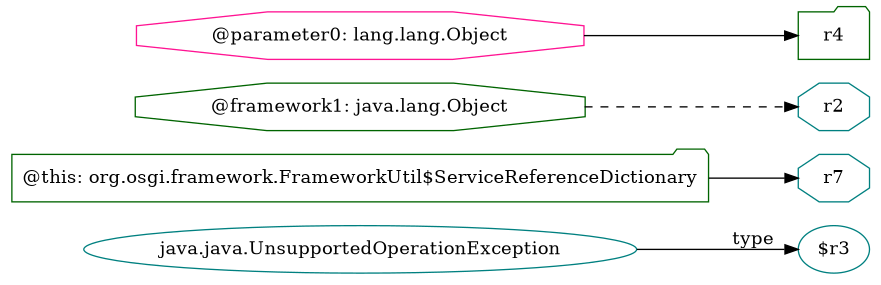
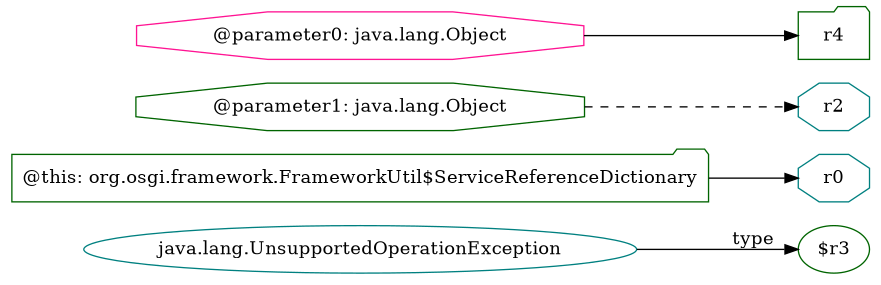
node "@parameter0: lang.lang.Object": label "@parameter0: lang.lang.Object" -> "@parameter0: java.lang.Object"
node "@framework1: java.lang.Object": label "@framework1: java.lang.Object" -> "@parameter1: java.lang.Object"
node "r7": label "r7" -> "r0"
node "java.java.UnsupportedOperationException": label "java.java.UnsupportedOperationException" -> "java.lang.UnsupportedOperationException"
node "$r3": color teal -> darkgreen
